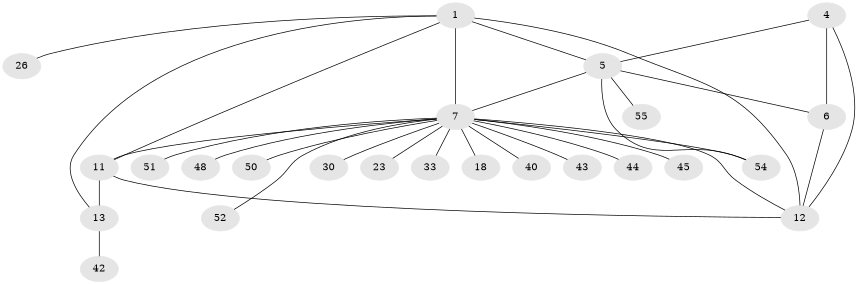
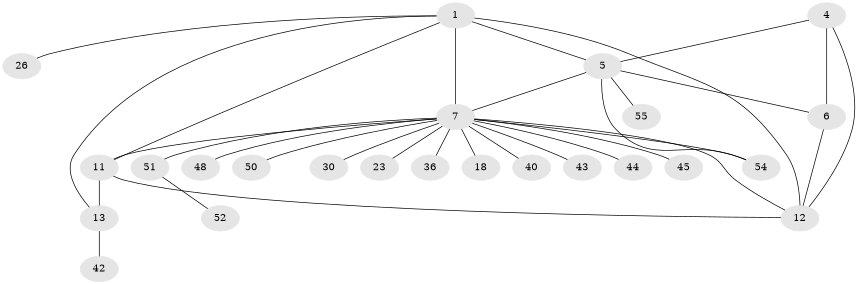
edge "7" -- "52": now "51" -- "52"
node "33": label "33" -> "36"
